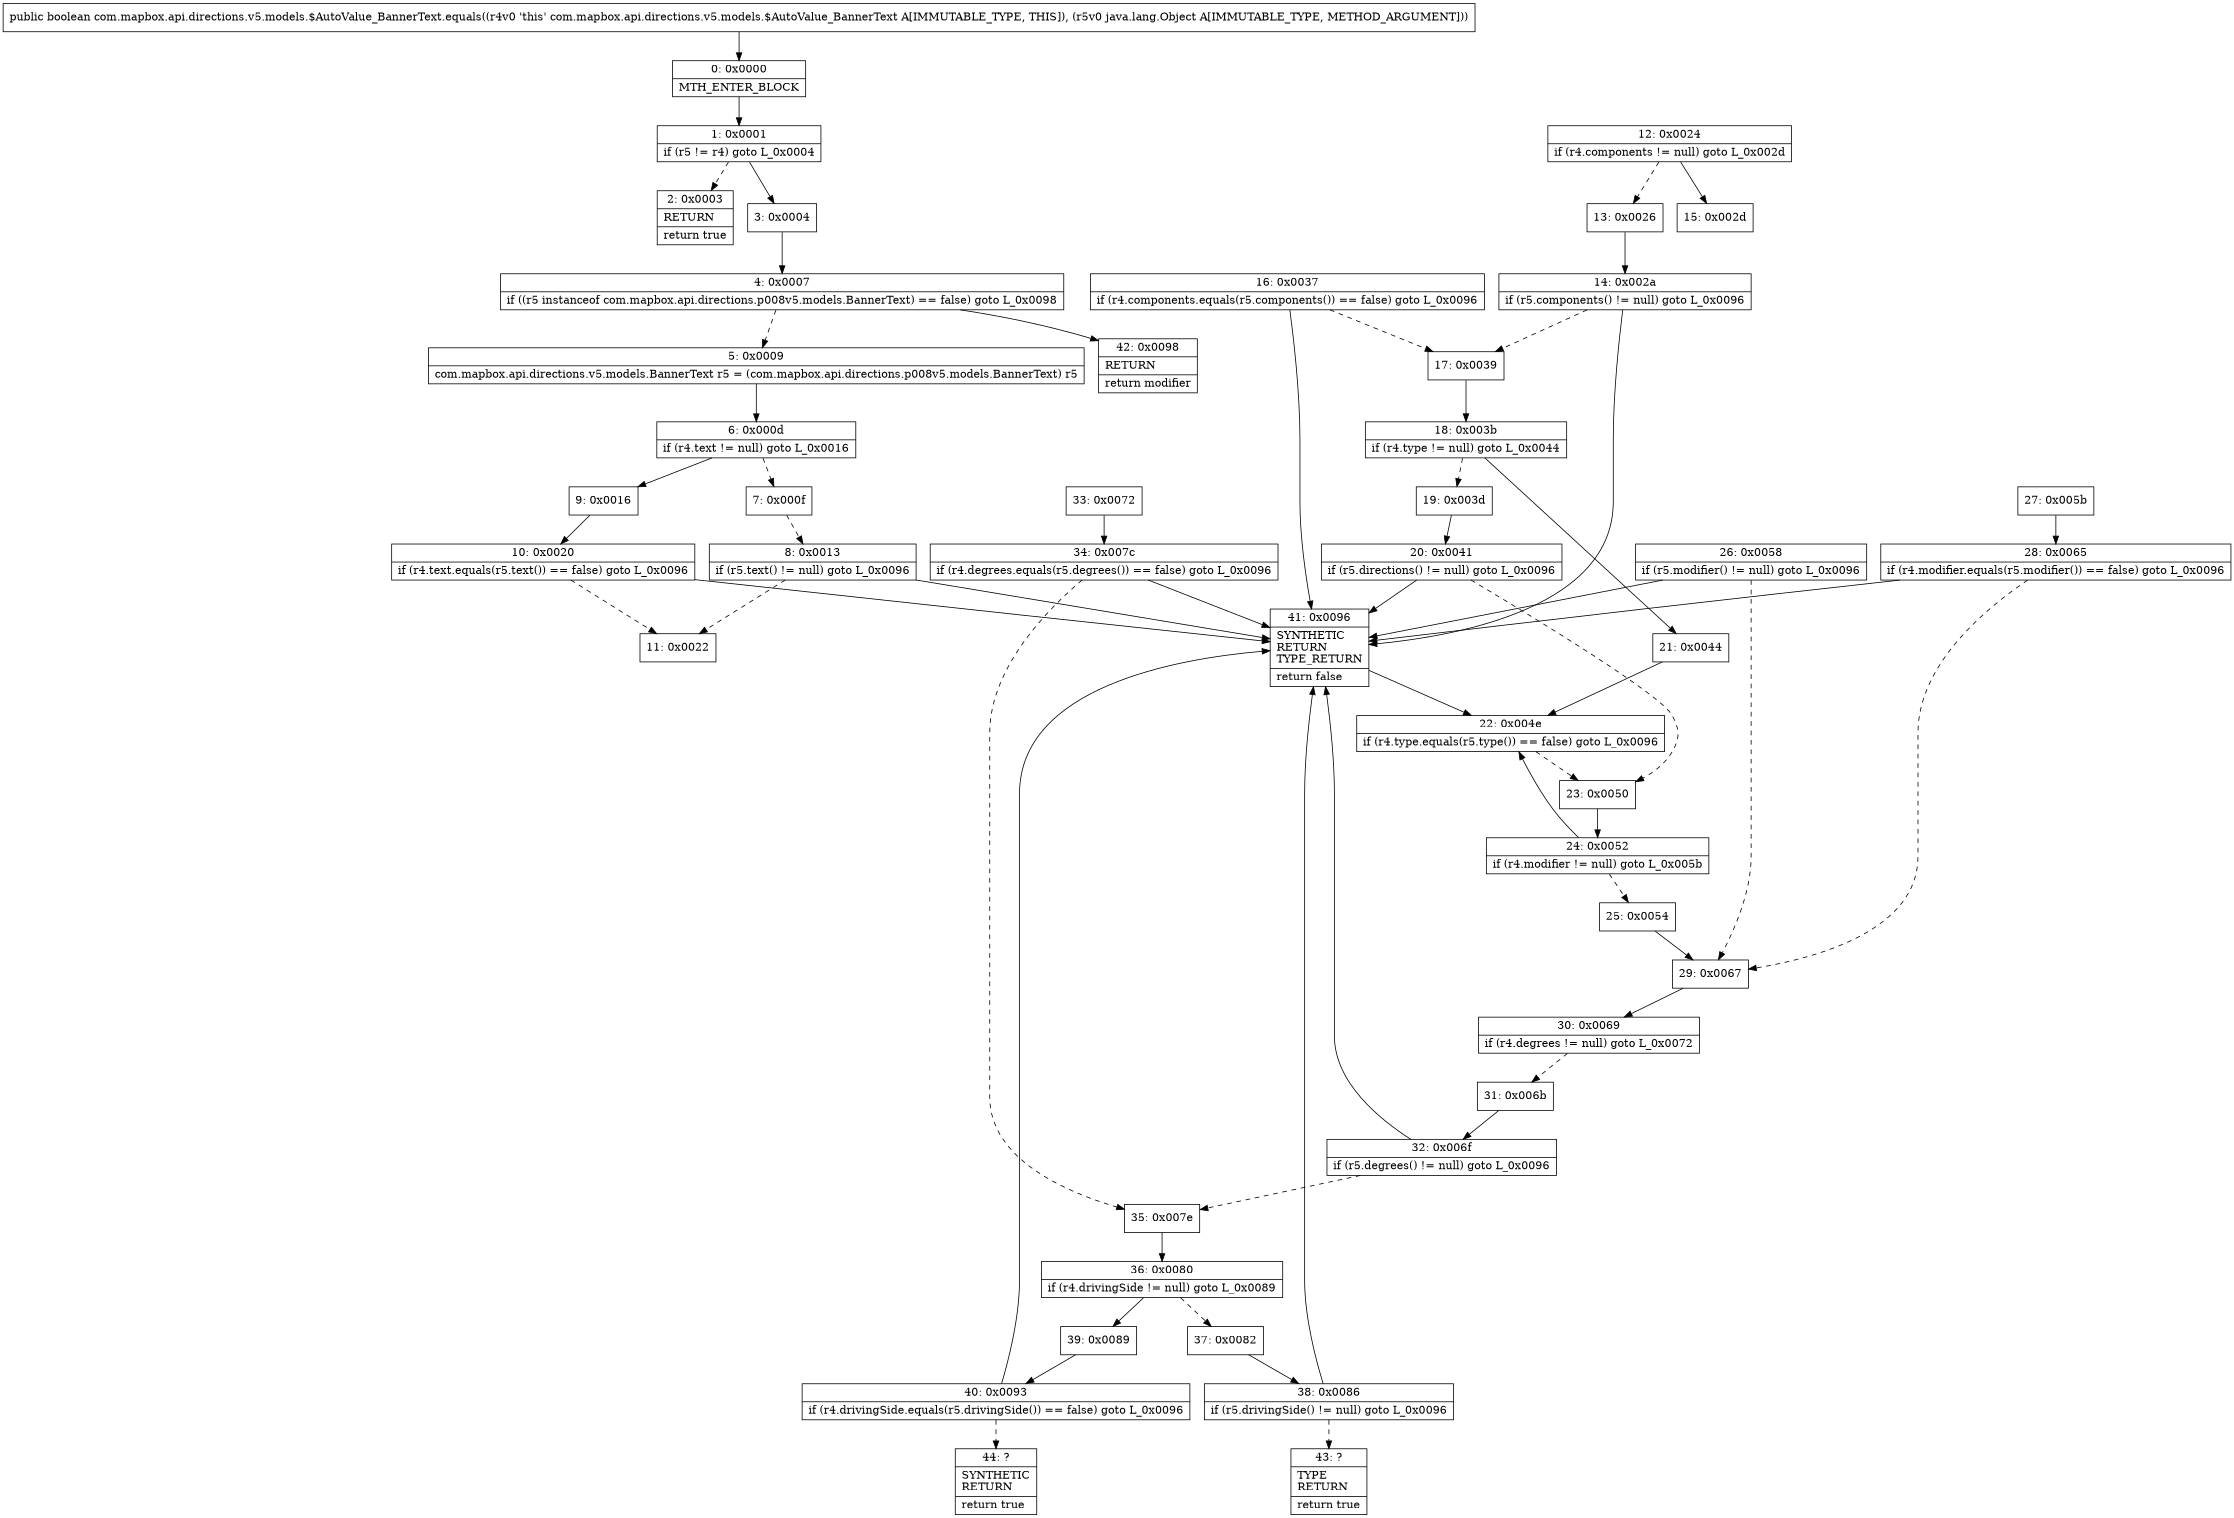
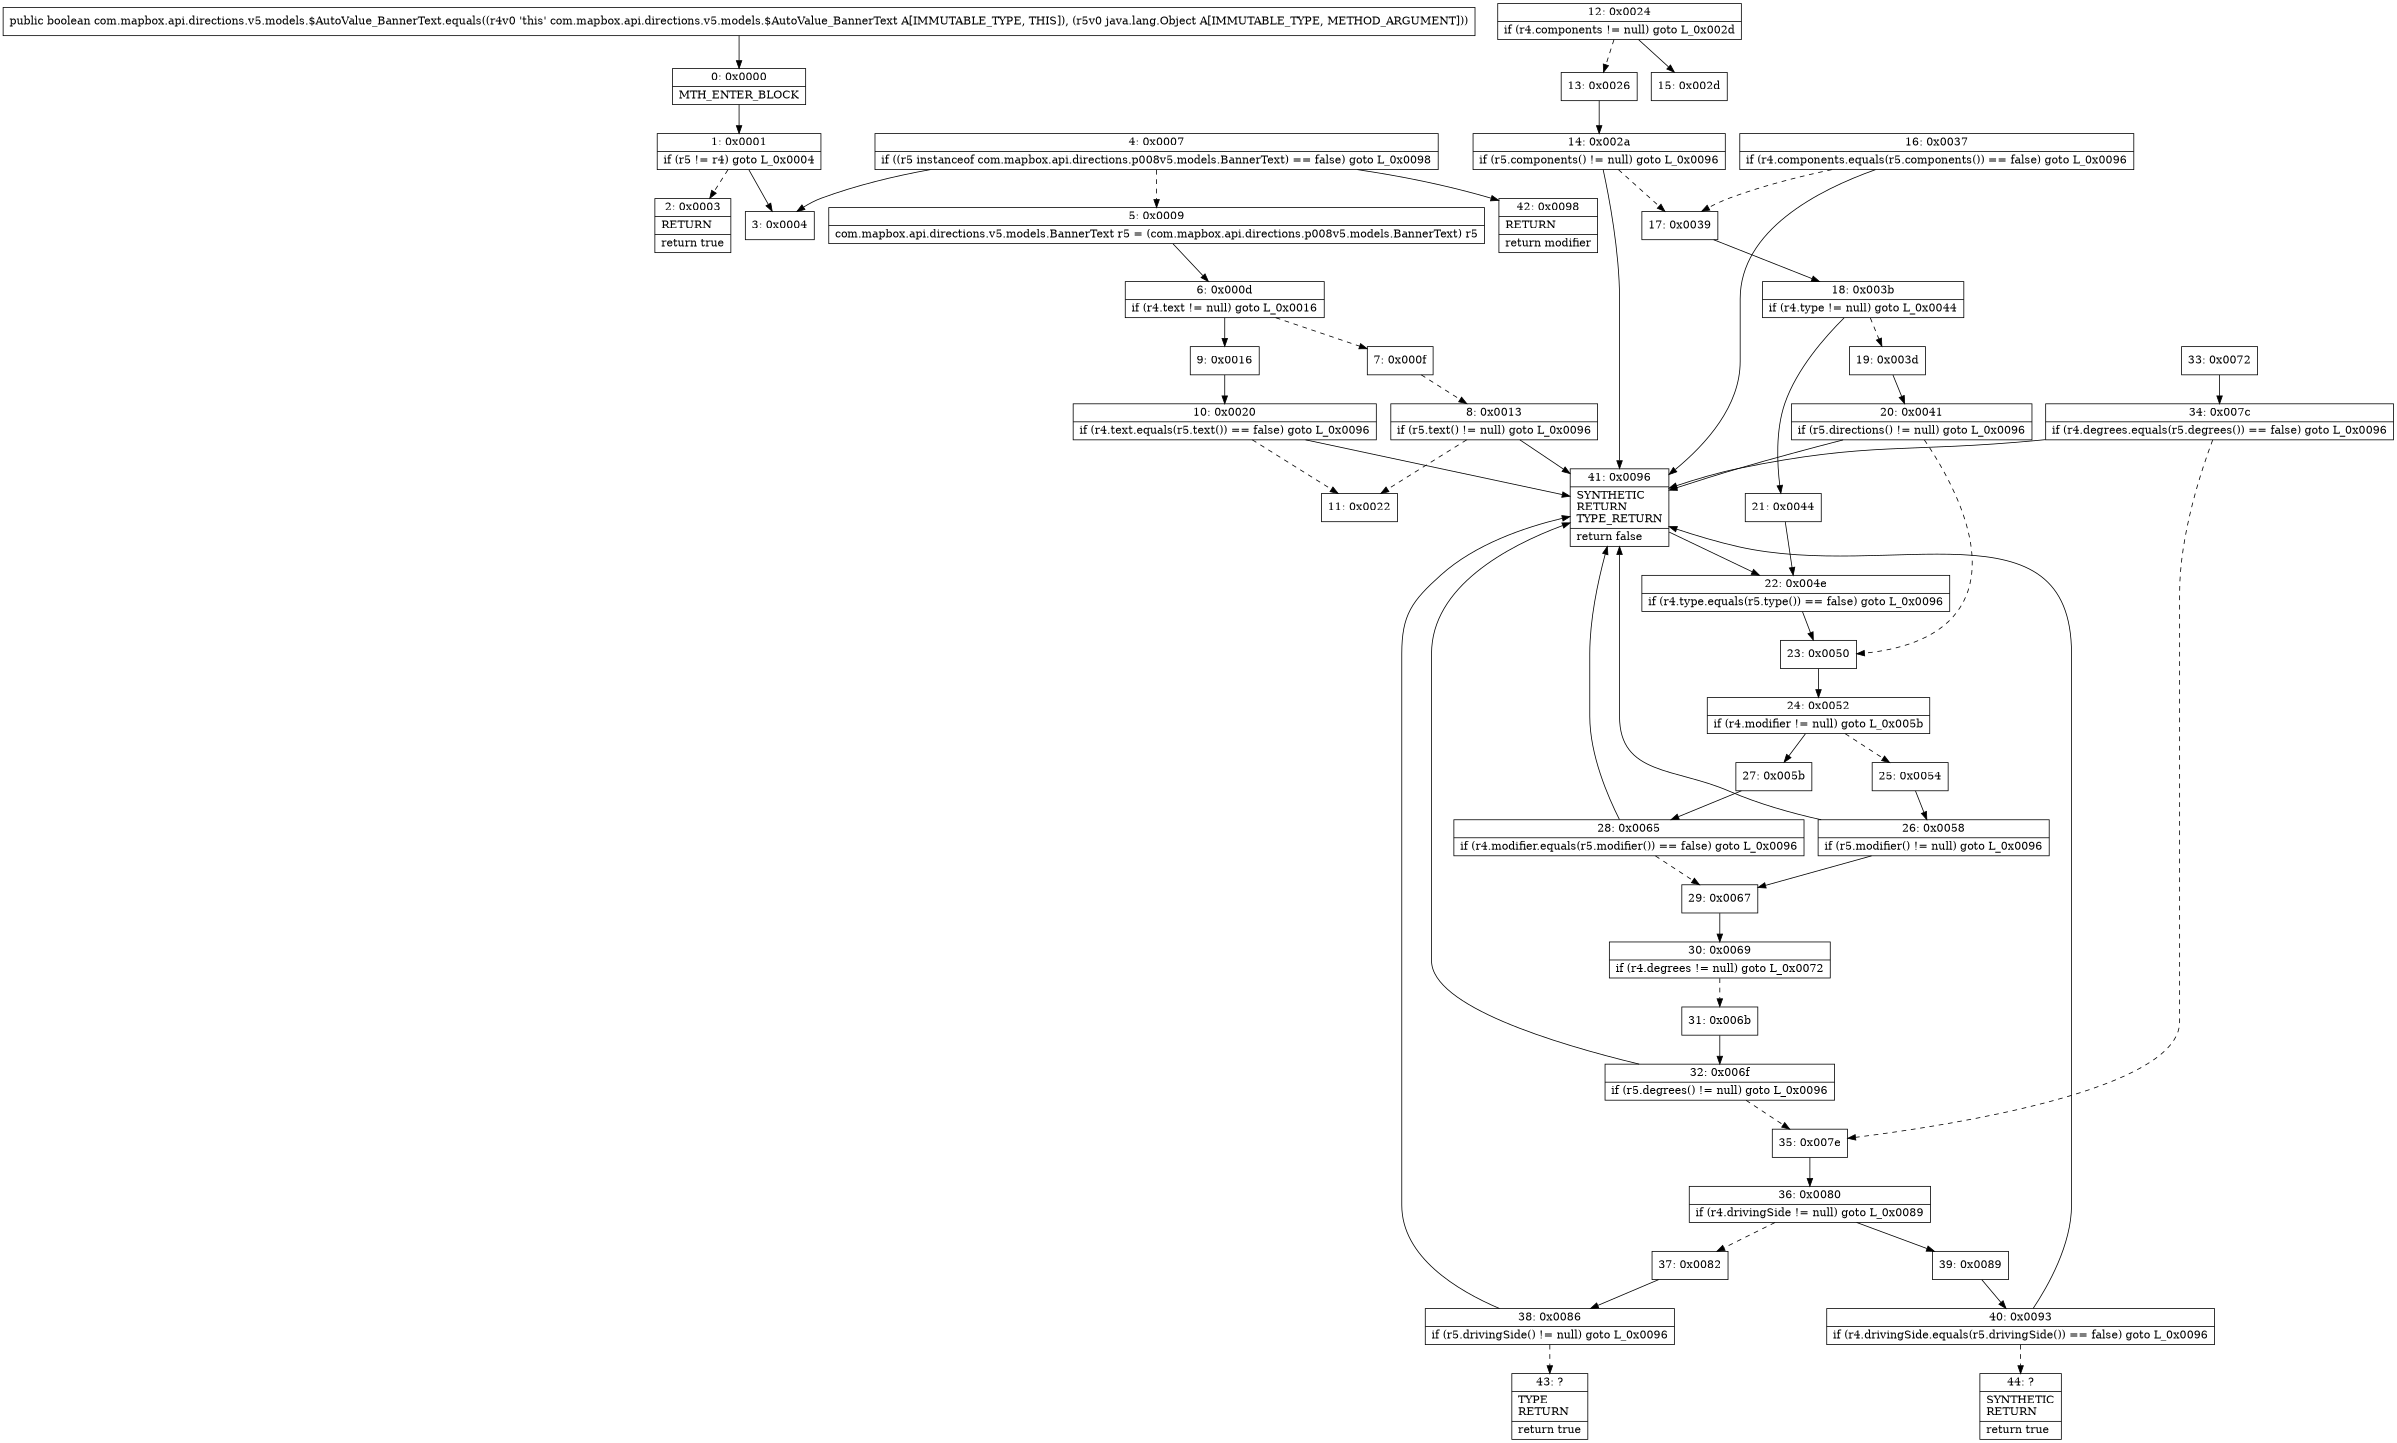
edge "3: 0x0004" -> "4: 0x0007": reversed
edge "22: 0x004e" -> "23: 0x0050": style dashed -> solid
edge "26: 0x0058" -> "29: 0x0067": style dashed -> solid
edge "24: 0x0052" -> "22: 0x004e": now "24: 0x0052" -> "27: 0x005b"
edge "25: 0x0054" -> "29: 0x0067": now "25: 0x0054" -> "26: 0x0058"
